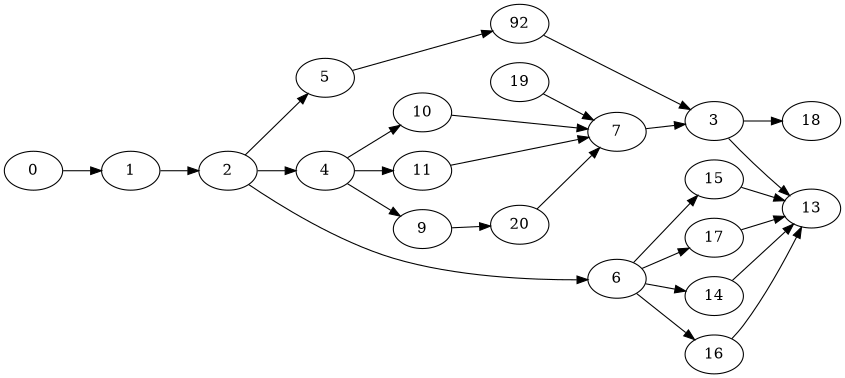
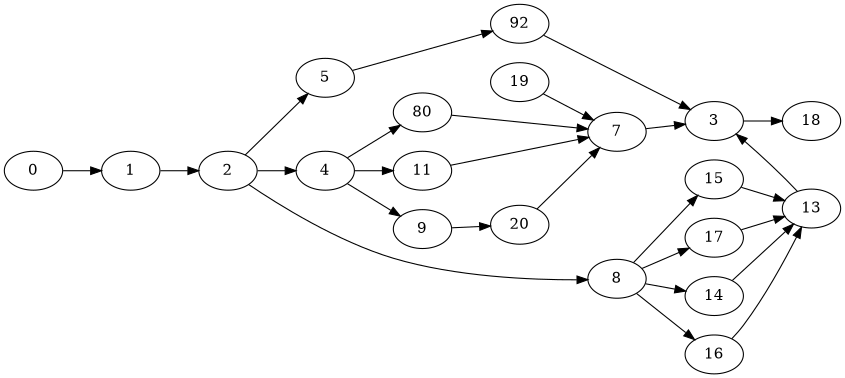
node "10": label "10" -> "80"
edge "3" -> "13": reversed
node "6": label "6" -> "8"
